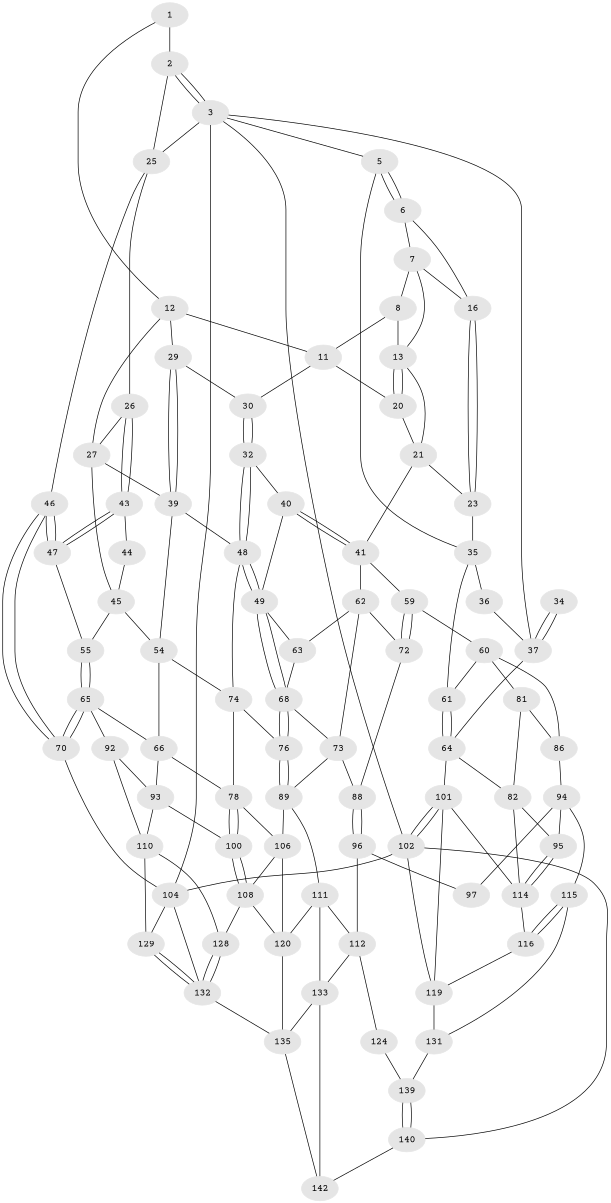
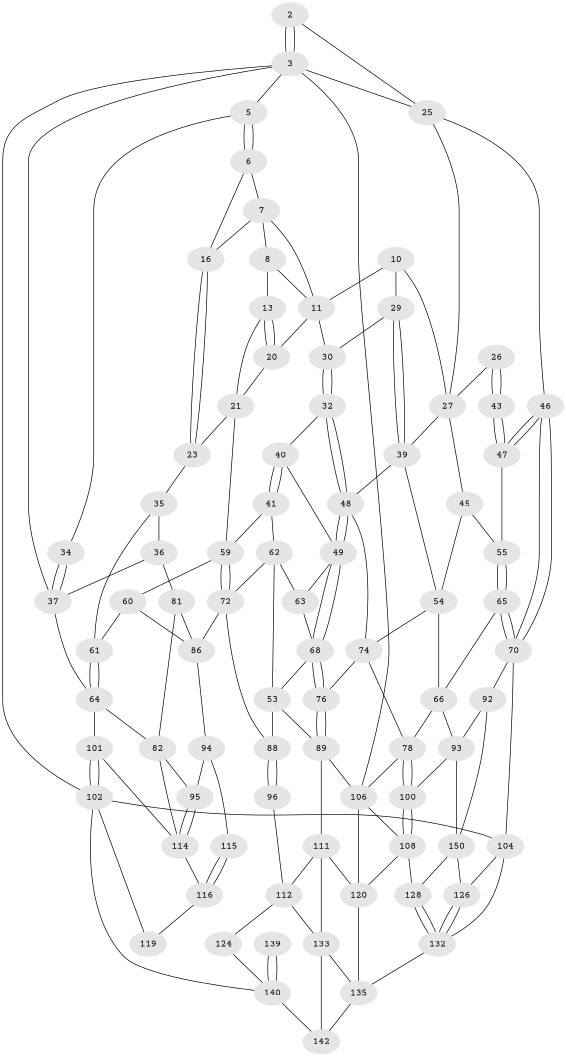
node "1": removed
edge "25" -- "26": now "25" -- "27"
node "12": label "12" -> "10"
edge "7" -- "13": now "7" -- "11"
edge "5" -- "35": now "5" -- "34"
edge "21" -- "41": now "21" -- "59"
edge "3" -- "104": now "3" -- "106"
node "44": removed
edge "72" -- "86": added
edge "60" -- "81": now "36" -- "81"
edge "65" -- "92": now "70" -- "92"
node "73": label "73" -> "53"
node "110": label "110" -> "150"
edge "101" -- "119": removed
node "97": removed
node "129": label "129" -> "126"
node "131": removed
edge "124" -- "139": now "124" -- "140"
